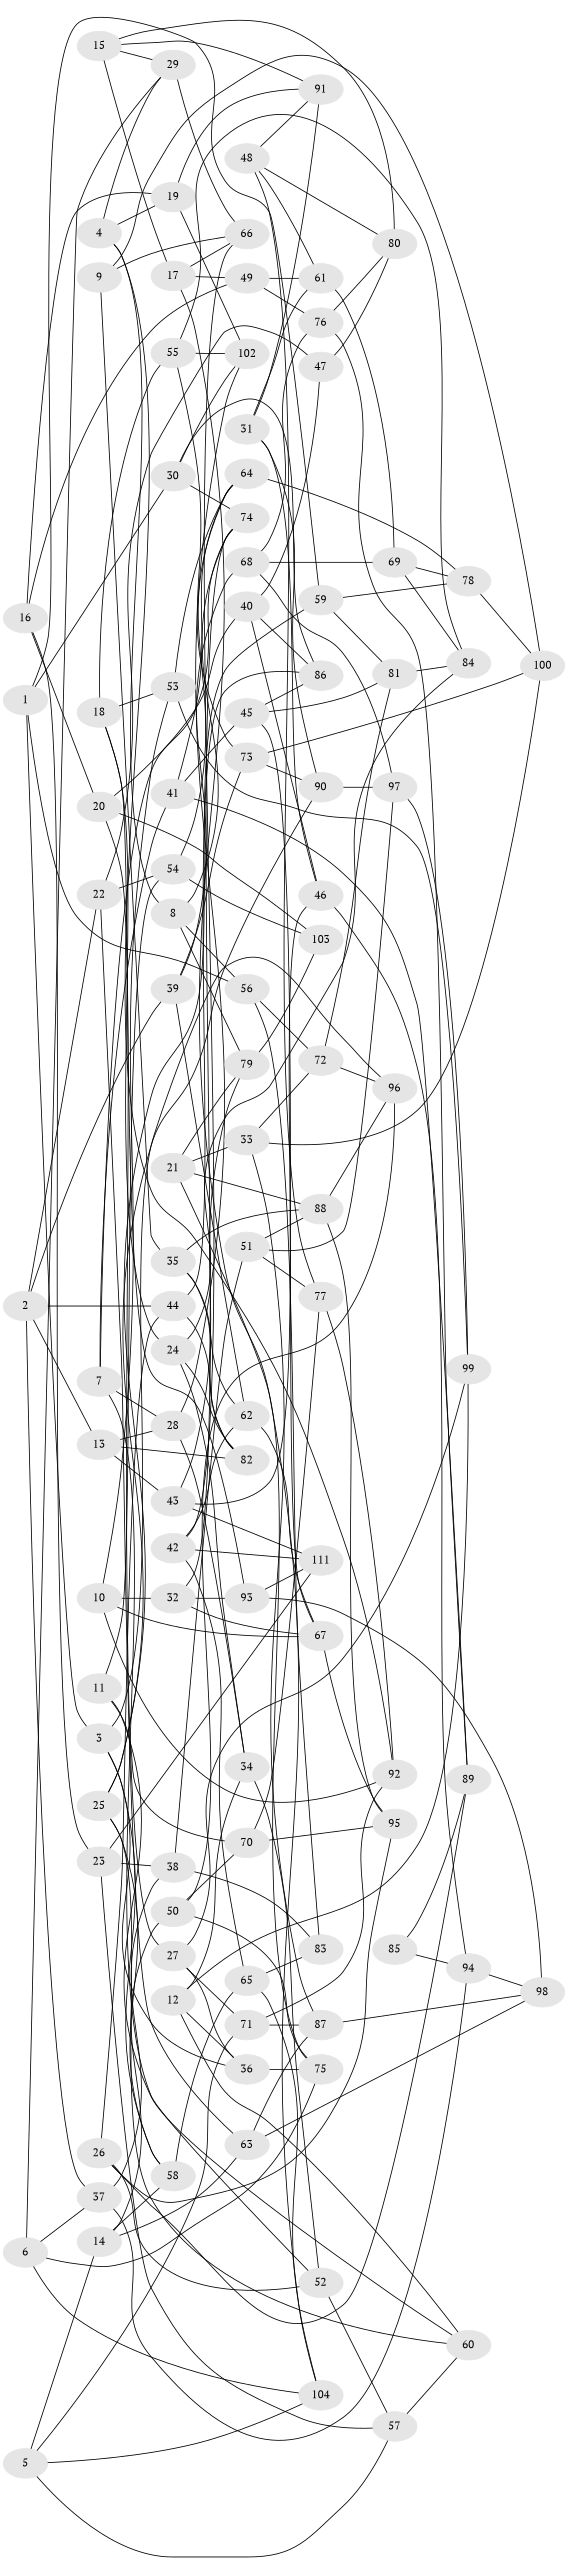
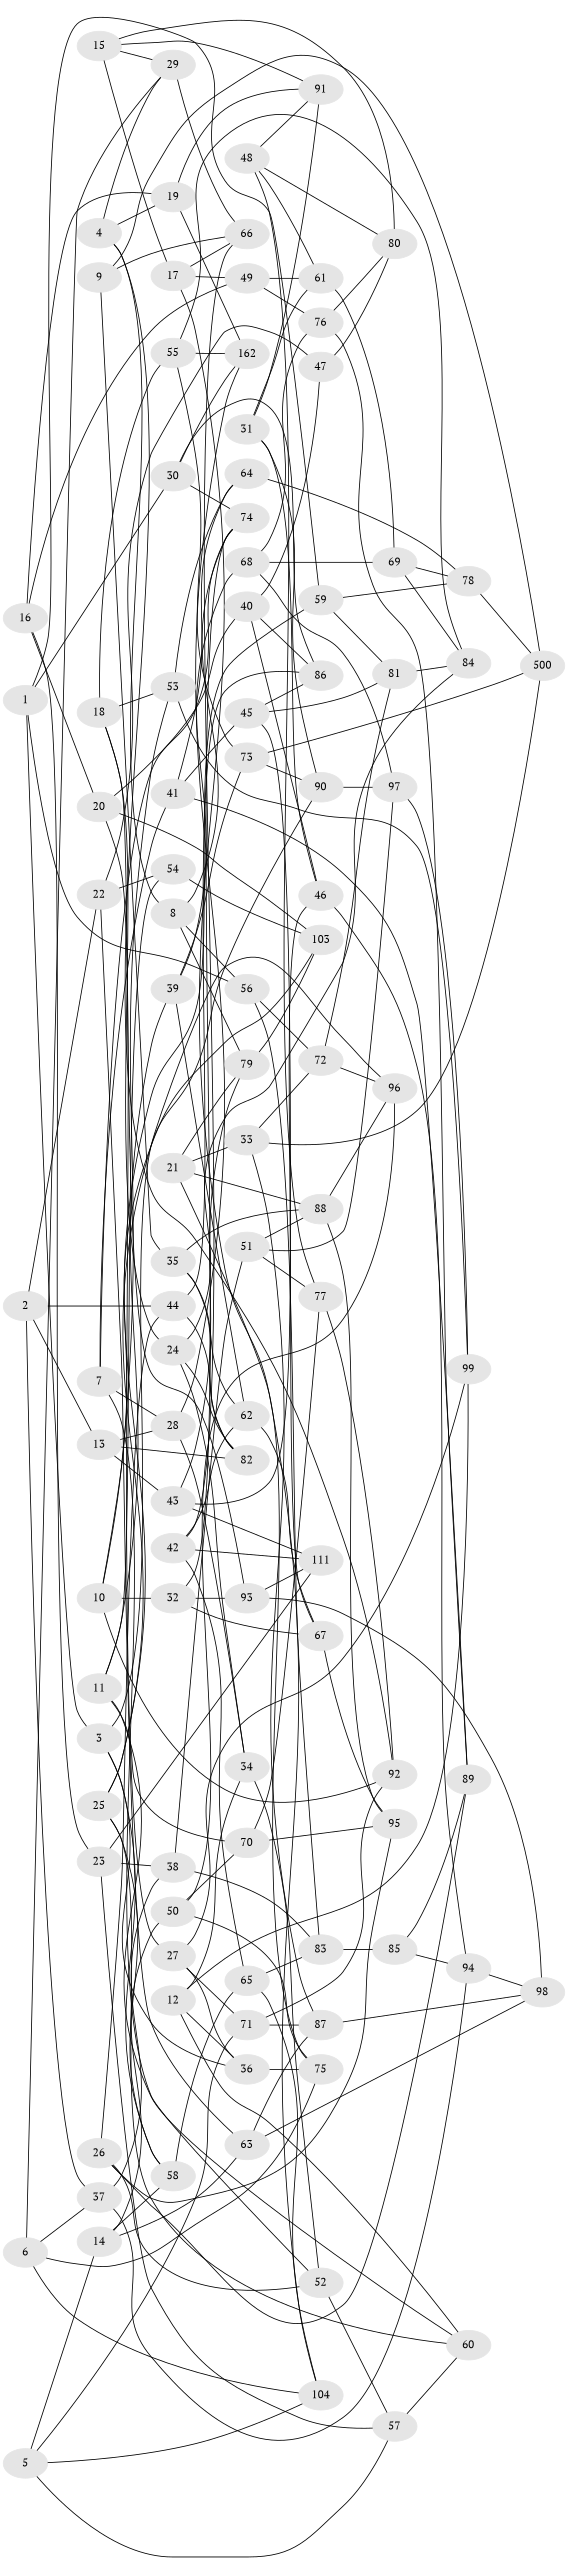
node "102": label "102" -> "162"
node "100": label "100" -> "500"
edge "64" -- "54": removed
edge "39" -- "2": now "39" -- "11"
edge "10" -- "67": now "10" -- "103"
edge "83" -- "85": added
